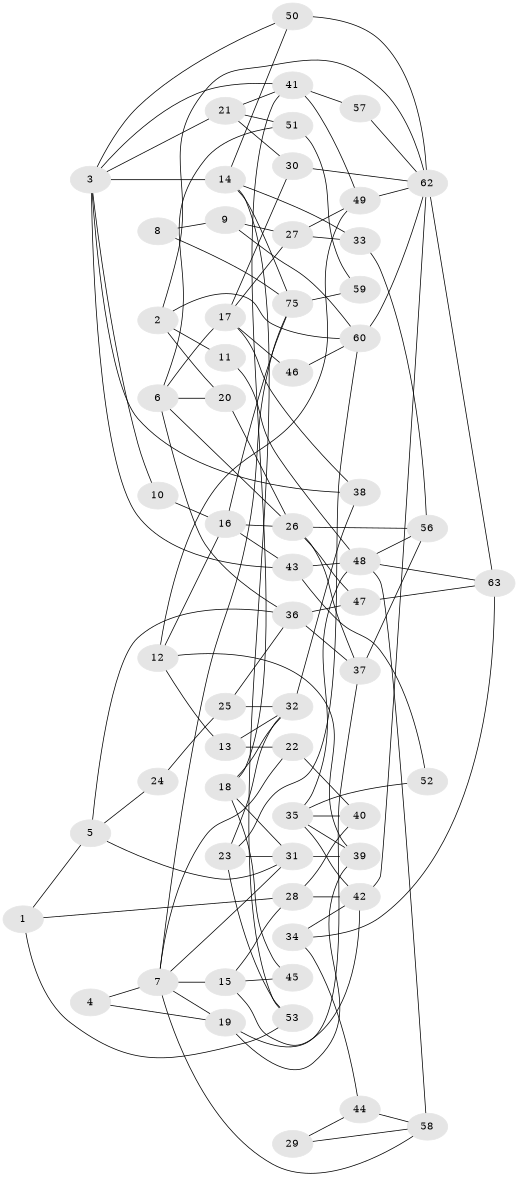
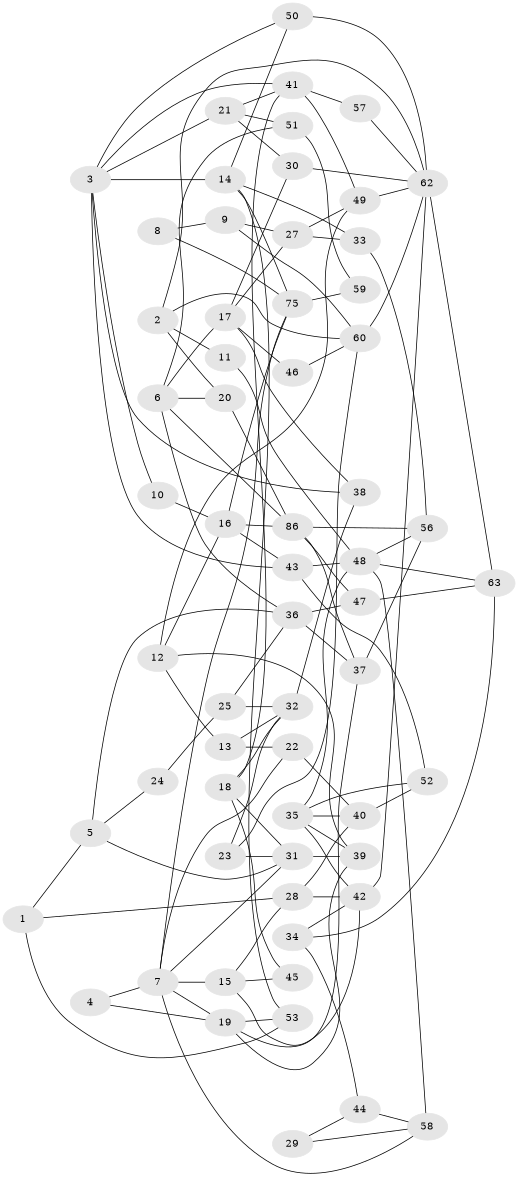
node "26": label "26" -> "86"
edge "52" -- "40": added
edge "23" -- "53": now "19" -- "53"
